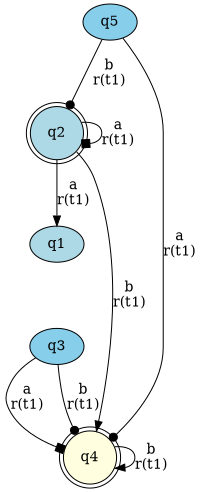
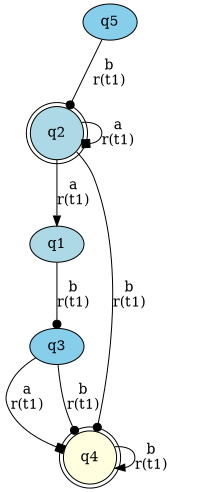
edge "q5" -> "q4": removed, label "a r(t1)"
edge "q2" -> "q4": arrowhead normal -> dot
edge "q1" -> "q3": added, label "b r(t1)"
